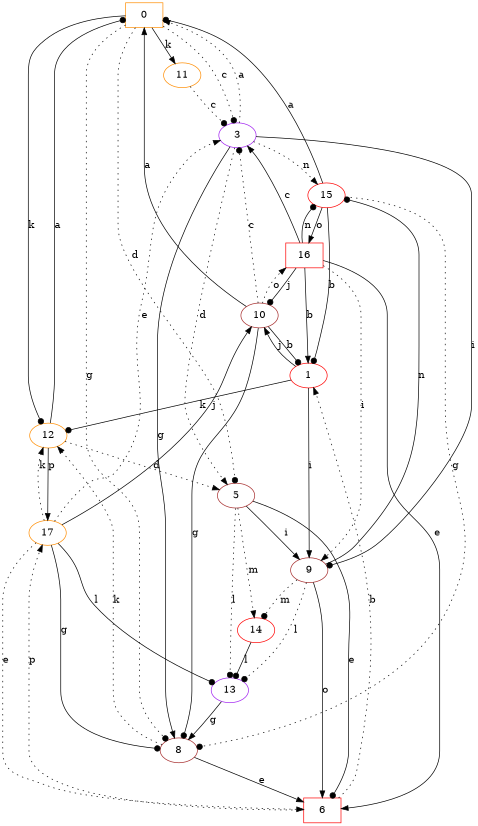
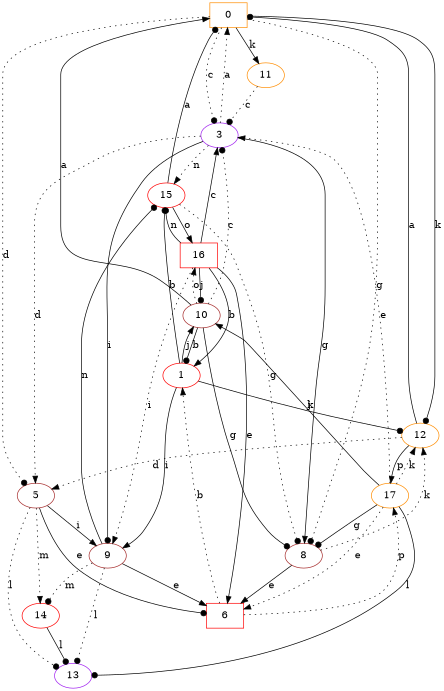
edge "15" -> "1": reversed
edge "9" -> "6": label "o" -> "e"
edge "13" -> "8": removed, label "g"
